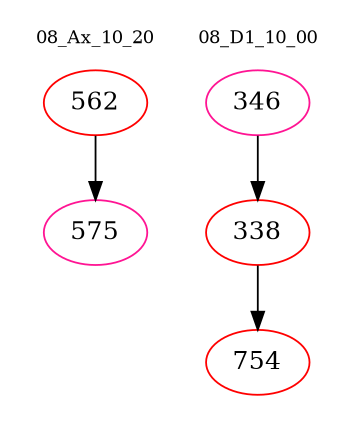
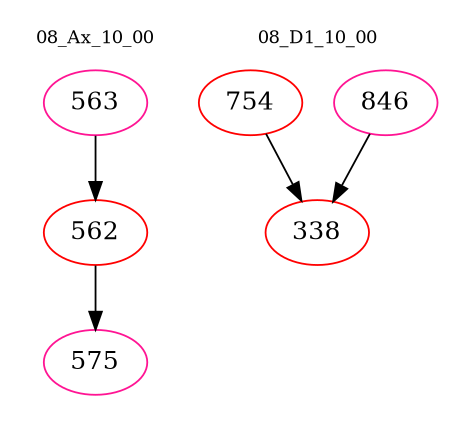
cluster "08_Ax_10_20": label "08_Ax_10_20" -> "08_Ax_10_00"
node "563": added
node "346": label "346" -> "846"
edge "338" -> "754": reversed
